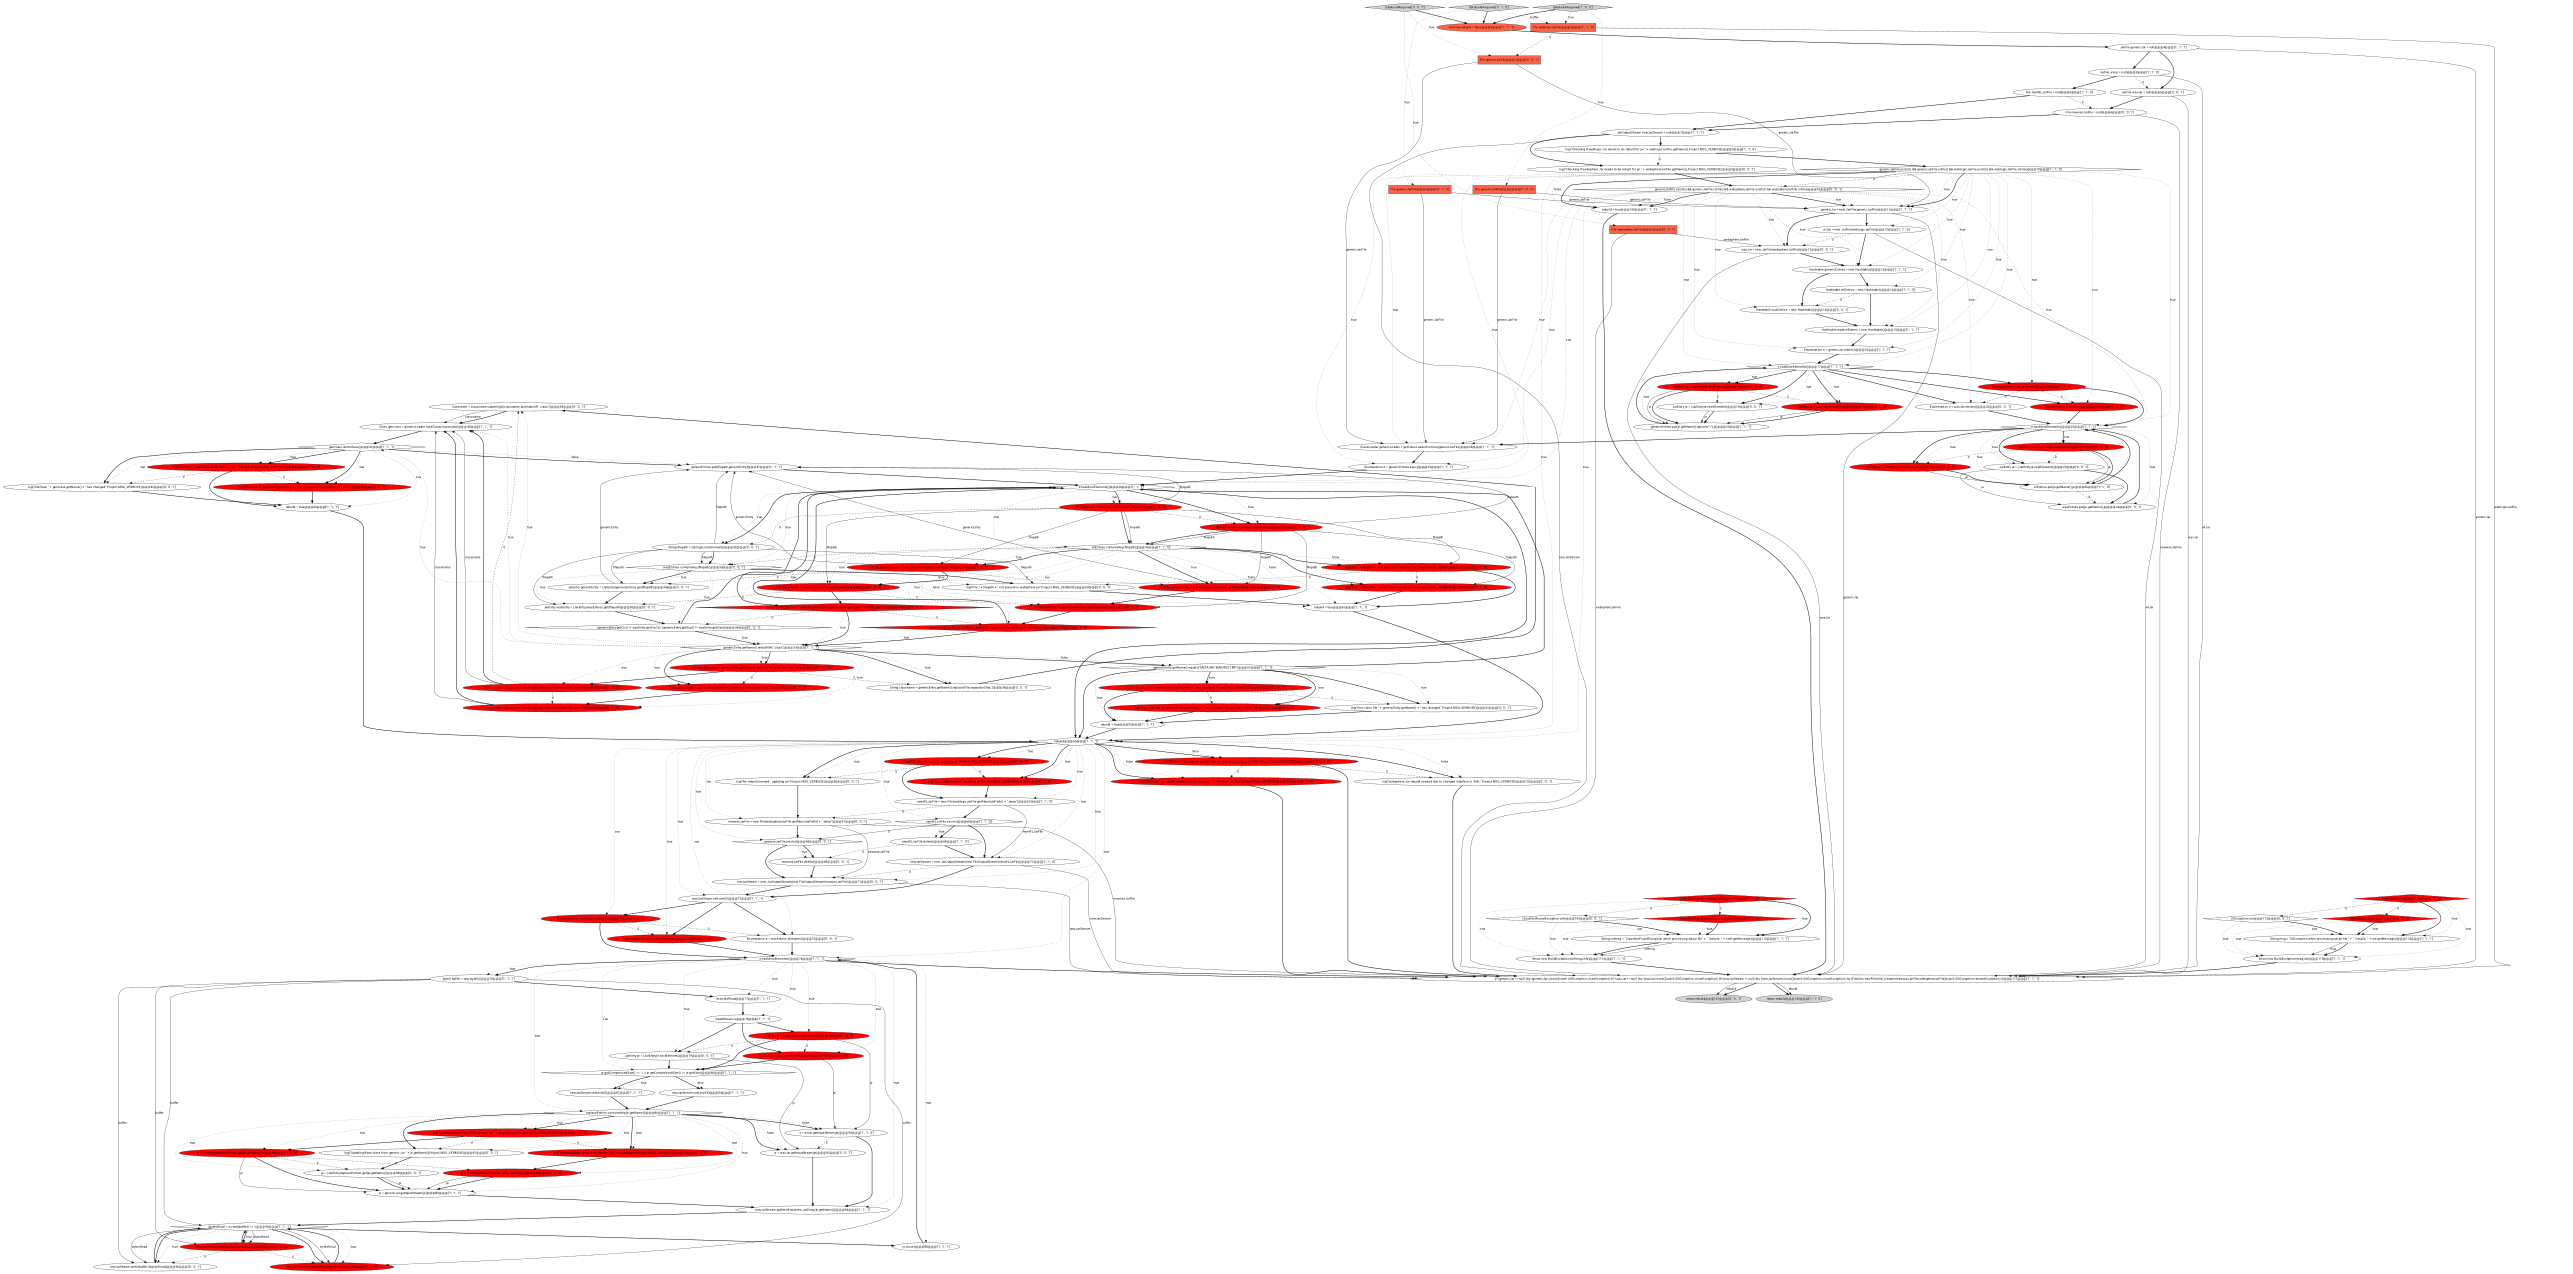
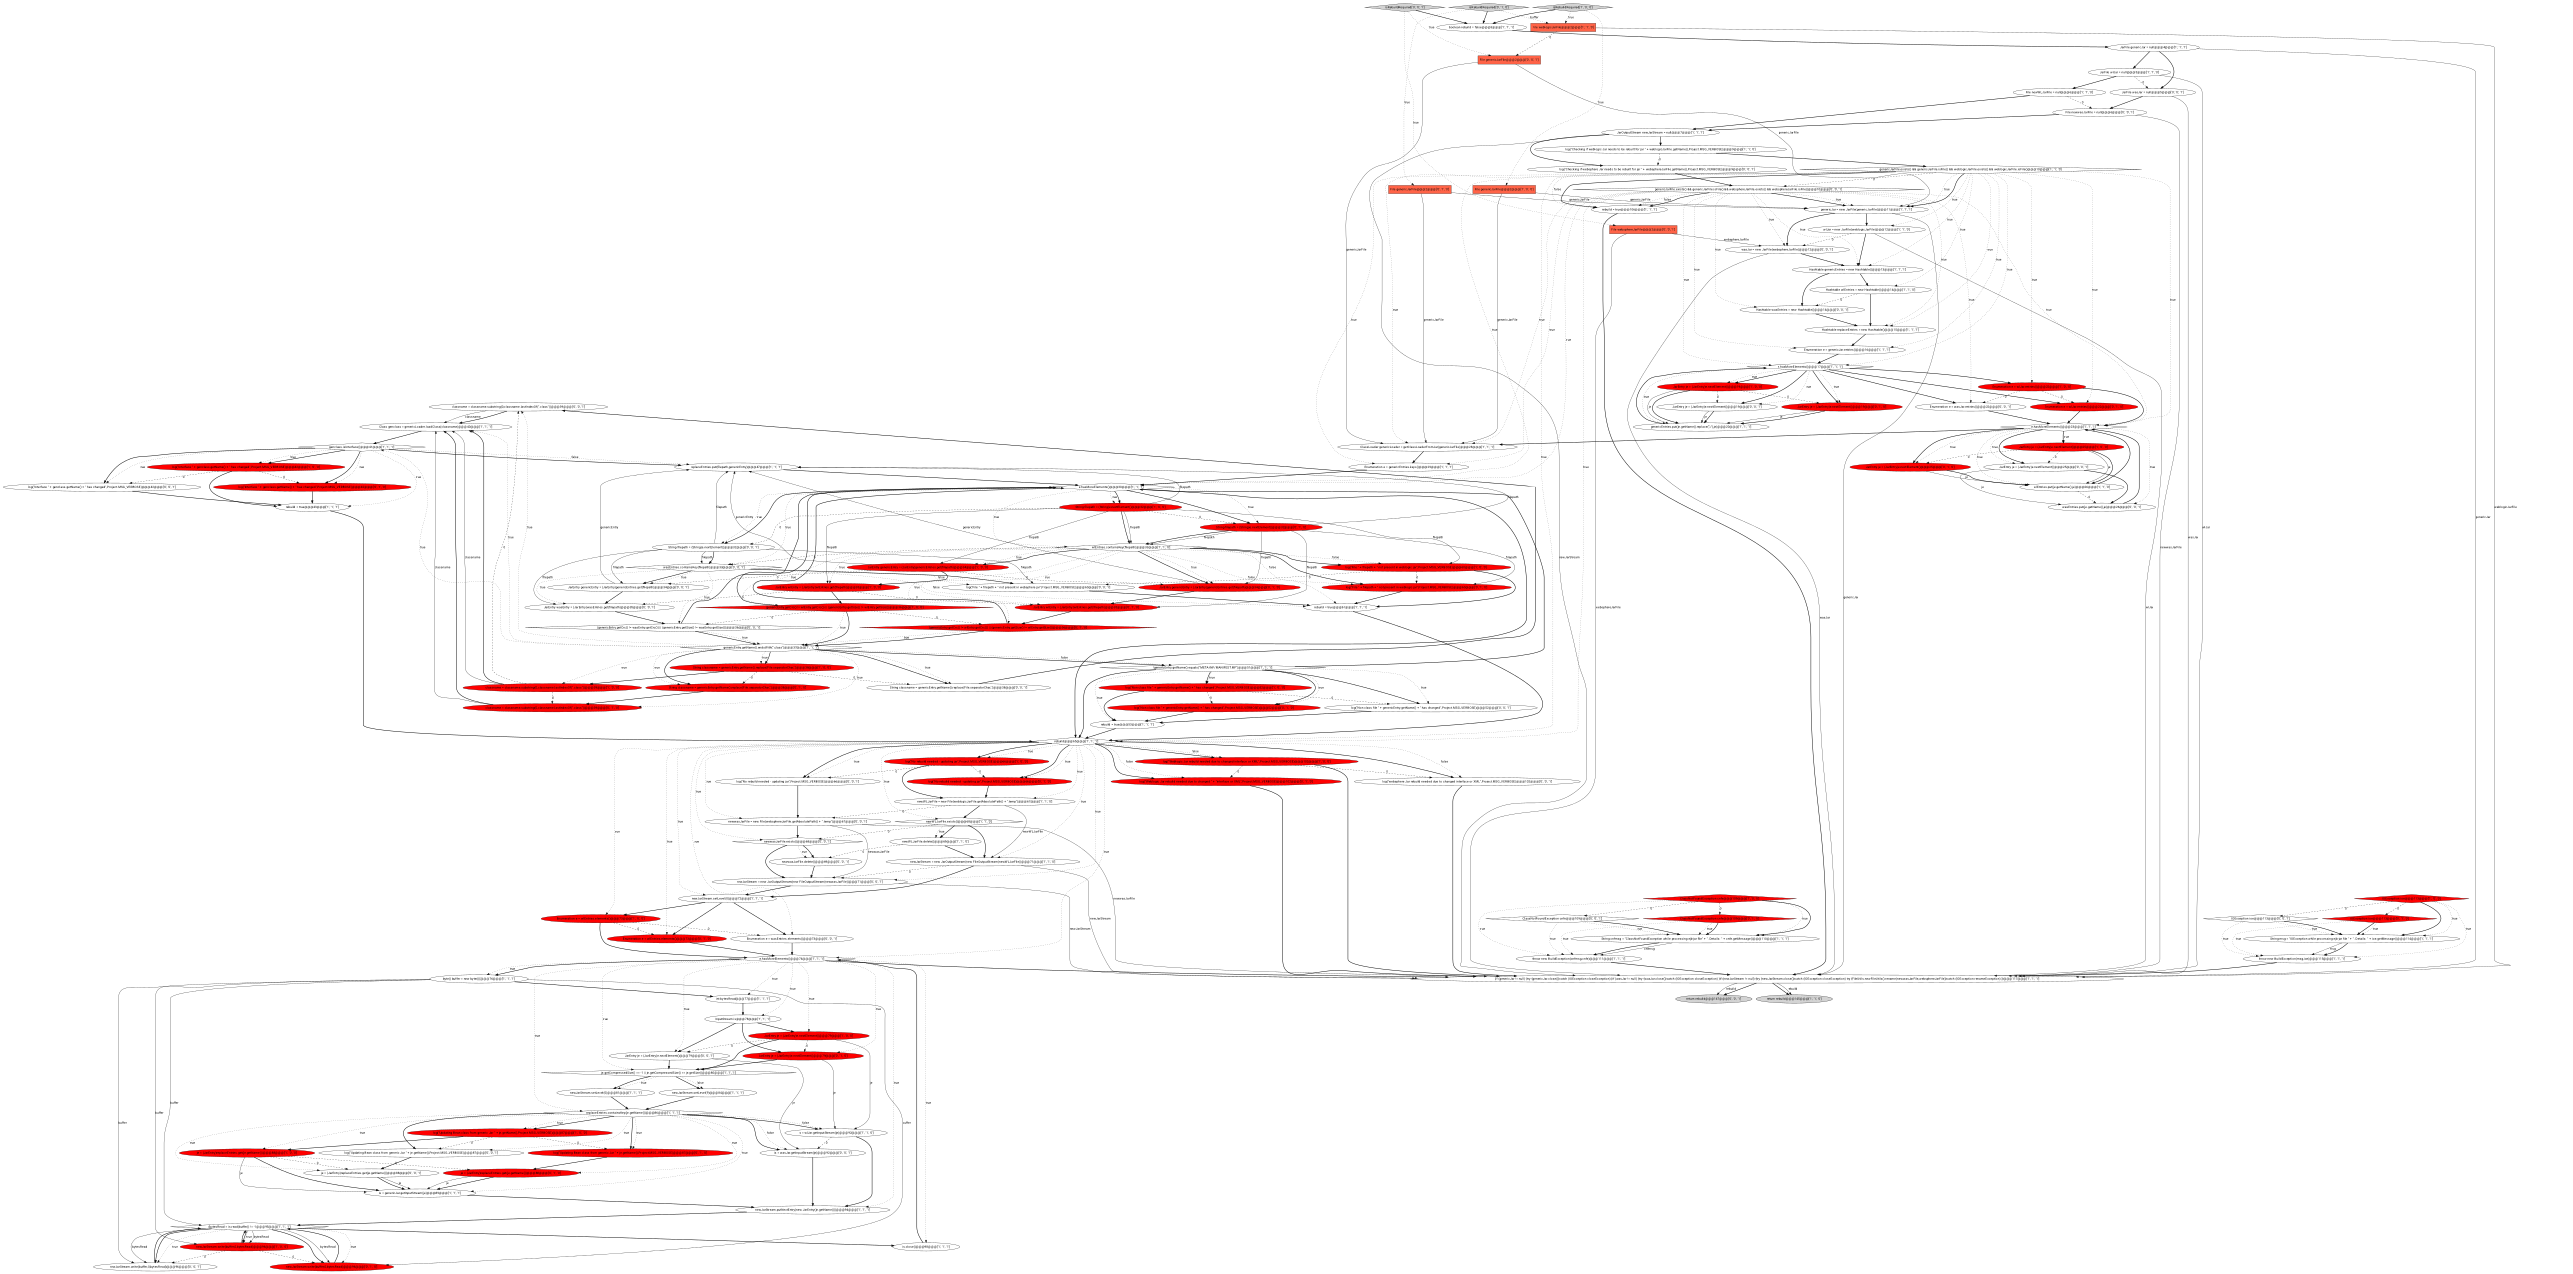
node "boolean rebuild = false@@@3@@@['1', '1', '1']": fillcolor tomato -> white
edge "newWLJarFile.exists()@@@68@@@['1', '1', '0']" -> "newwasJarFile.exists()@@@68@@@['0', '0', '1']": style solid -> dashed
